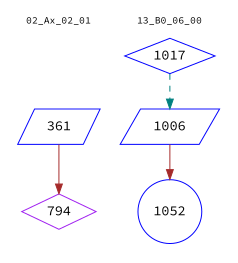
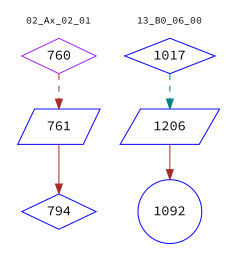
node "760": added
node "361": label "361" -> "761"
node "1006": label "1006" -> "1206"
node "794": color purple -> blue
node "1052": label "1052" -> "1092"
